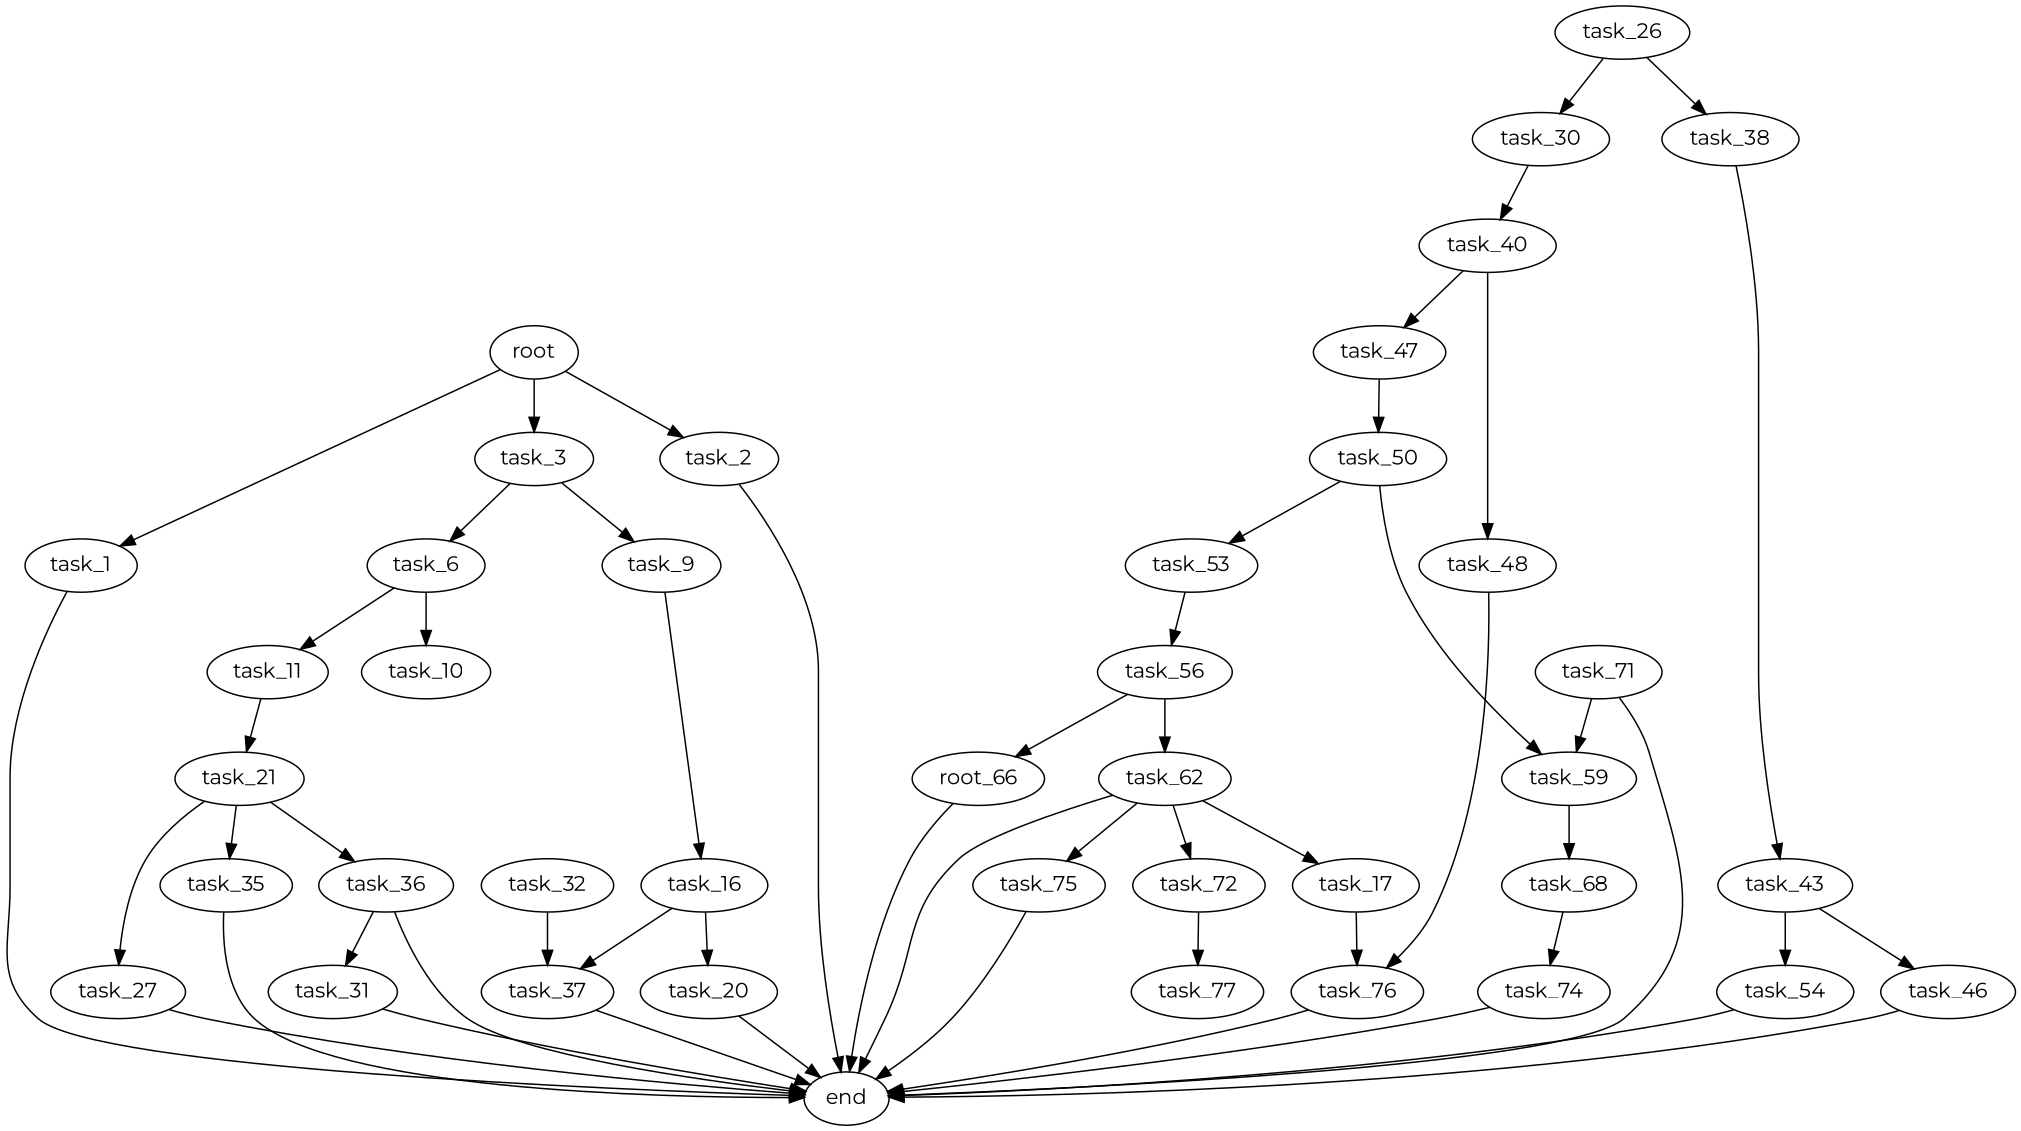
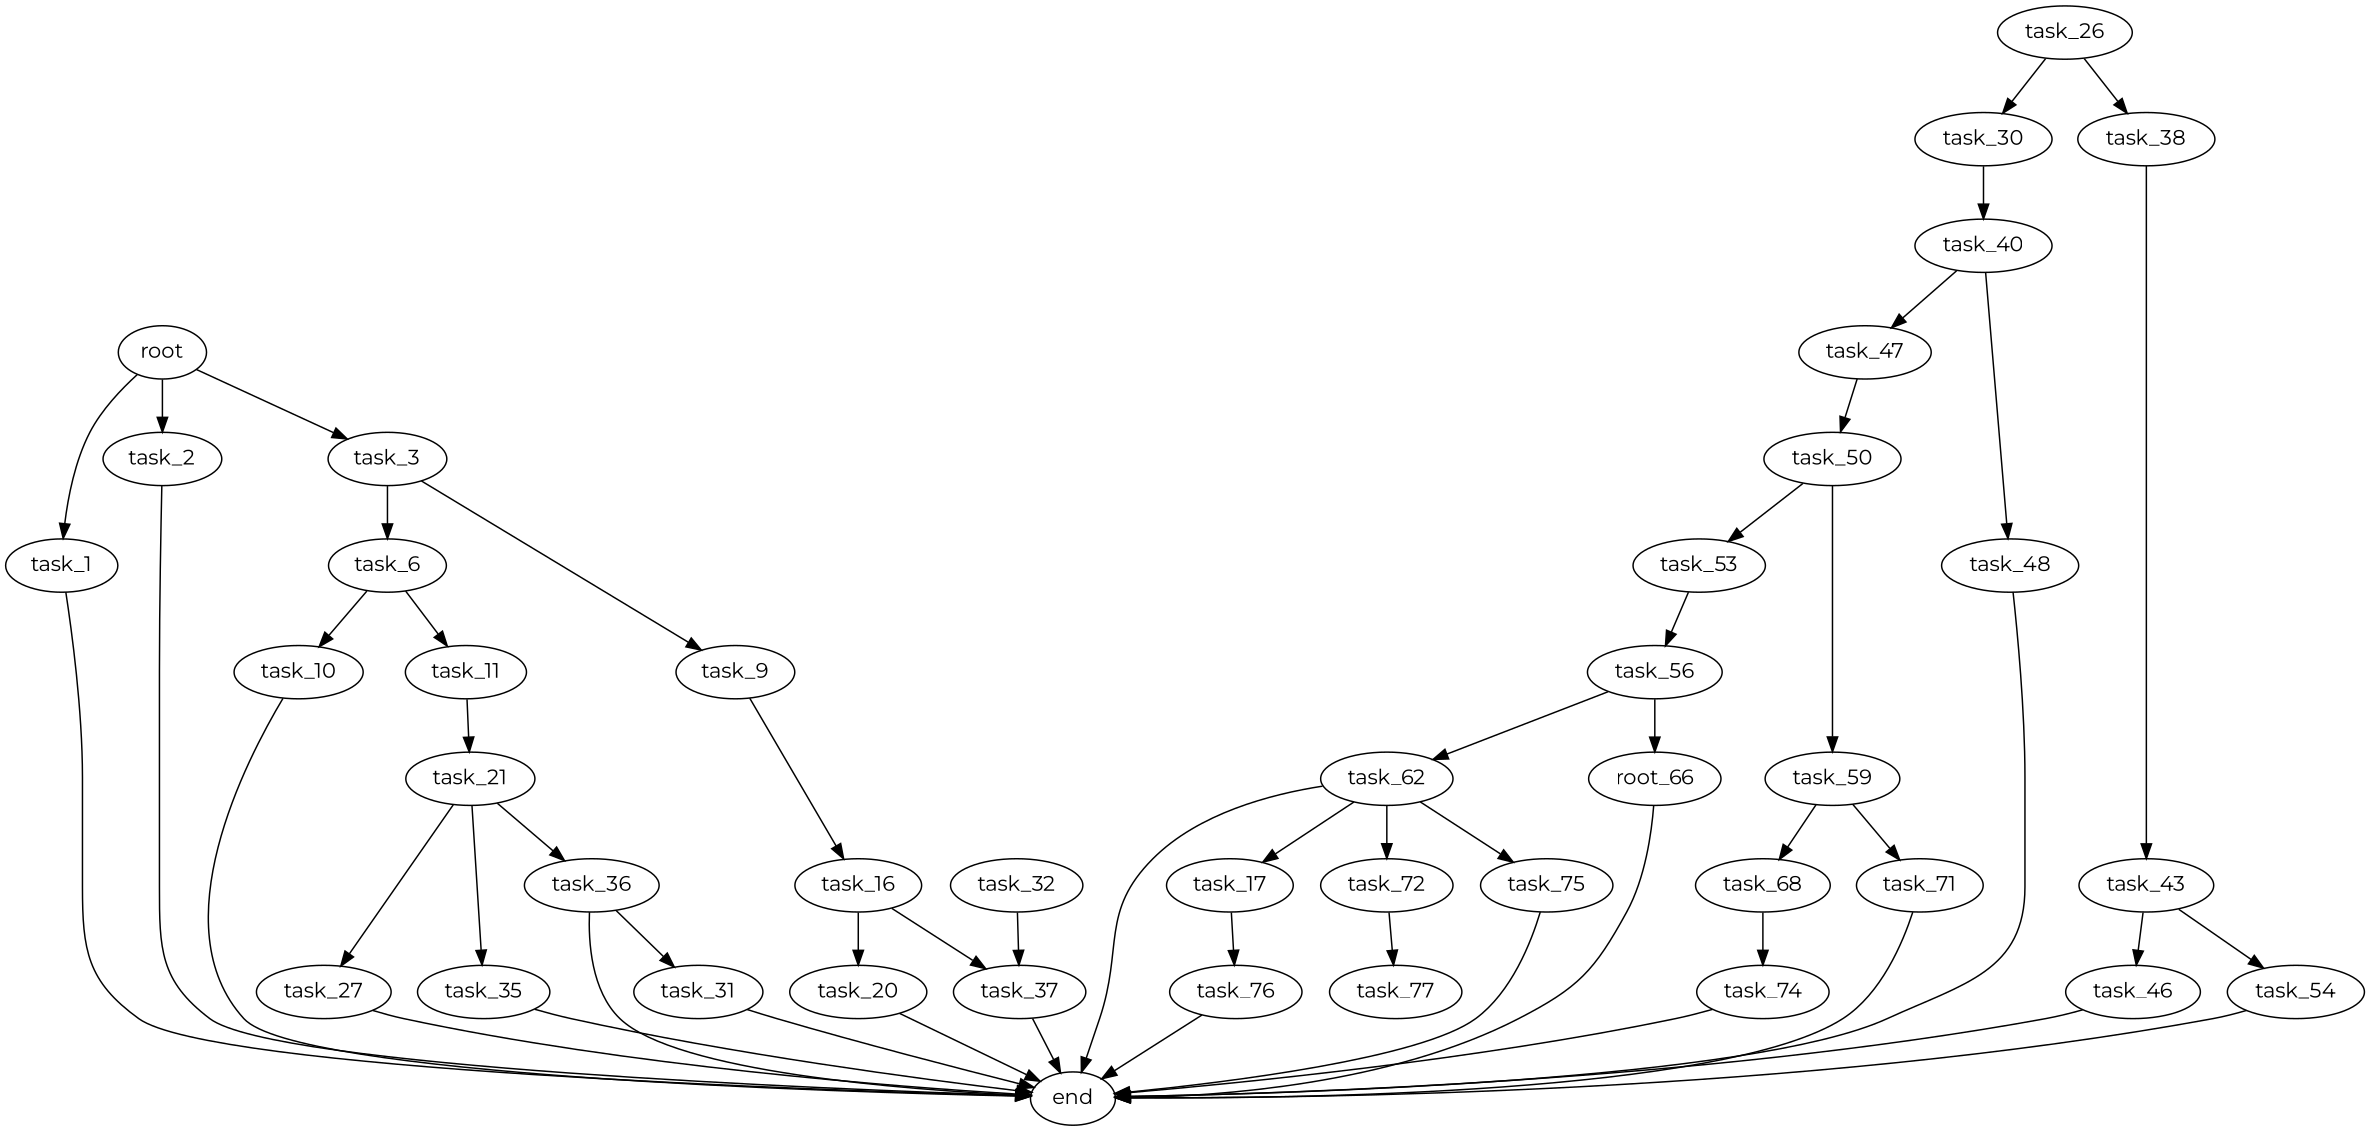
edge "task_71" -> "task_59": reversed
edge "task_48" -> "task_76": now "task_48" -> "end"
edge "task_10" -> "end": added
